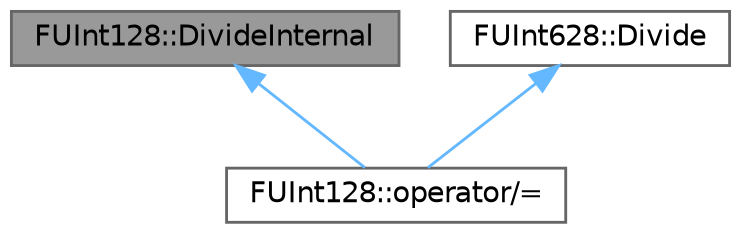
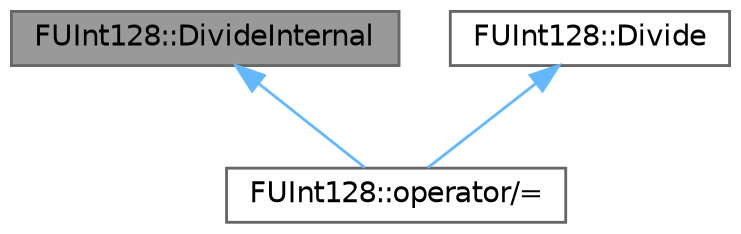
node "FUInt628::Divide": label "FUInt628::Divide" -> "FUInt128::Divide"
